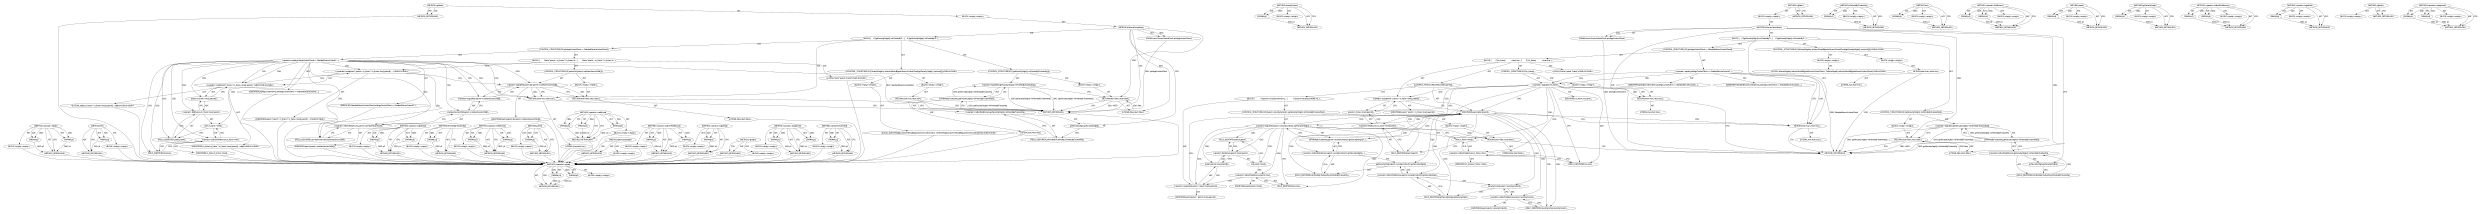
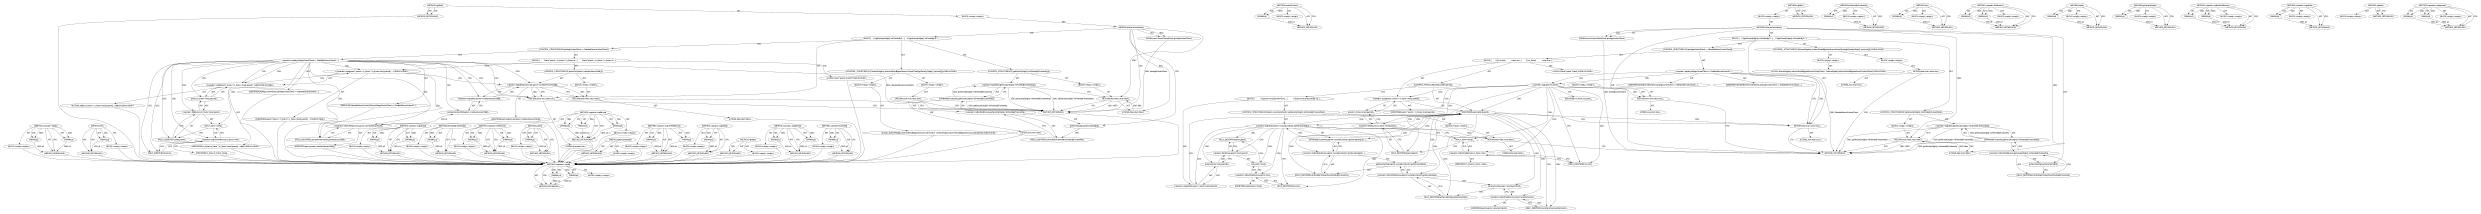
node "(CONTROL_STRUCTURE,IF,if (!m_frame))": removed
edge "(<operator>.indirectFieldAccess,parent->canHaveSecureChild)" -> "(canHaveSecureChild,parent->canHaveSecureChild())": label "CFG: " -> "DDG: p1"
edge "(canHaveSecureChild,parent->canHaveSecureChild())" -> "(<operator>.indirectFieldAccess,parent->canHaveSecureChild)": now "(METHOD,<operator>.conditional)" -> "(<operator>.indirectFieldAccess,parent->canHaveSecureChild)"
edge "(<operator>.indirectFieldAccess,parent->tree)" -> "(<operator>.assignment,parent = parent->tree().parent())": now "(<operator>.indirectFieldAccess,parent->tree)" -> "(tree,parent->tree())"
node "(IDENTIFIER,parent,parent = parent->tree().parent())": removed
